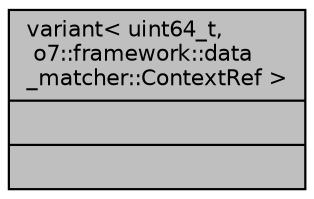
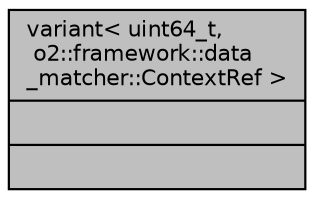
node "variant< uint64_t,": text "o7::framework::data" -> "o2::framework::data"
